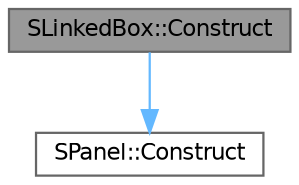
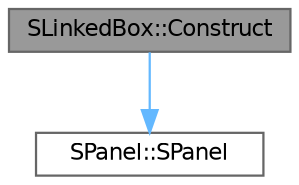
node "SPanel::Construct": label "SPanel::Construct" -> "SPanel::SPanel"
